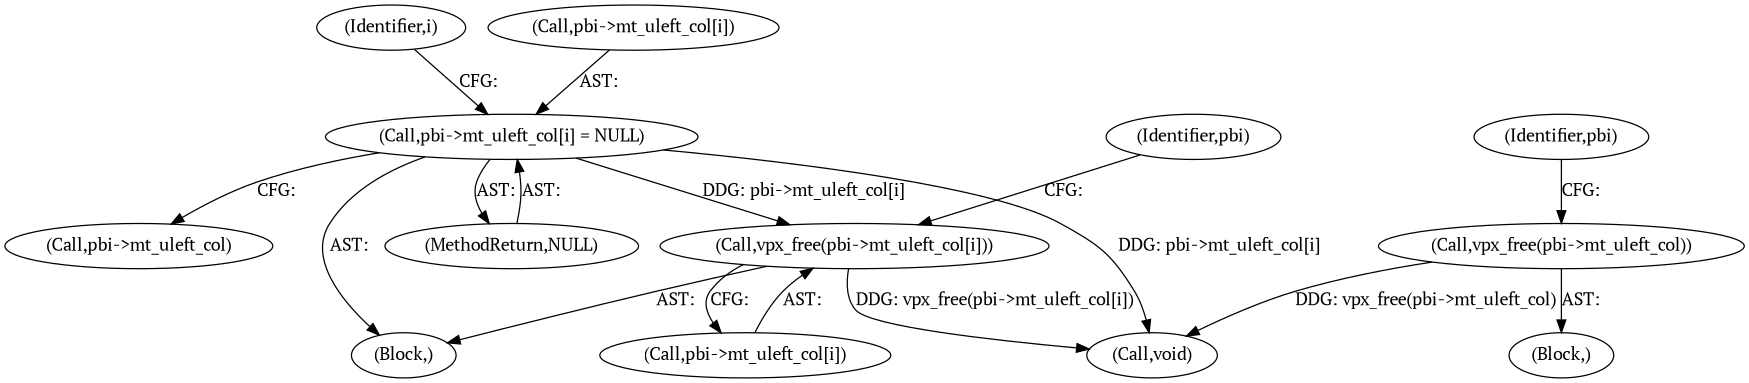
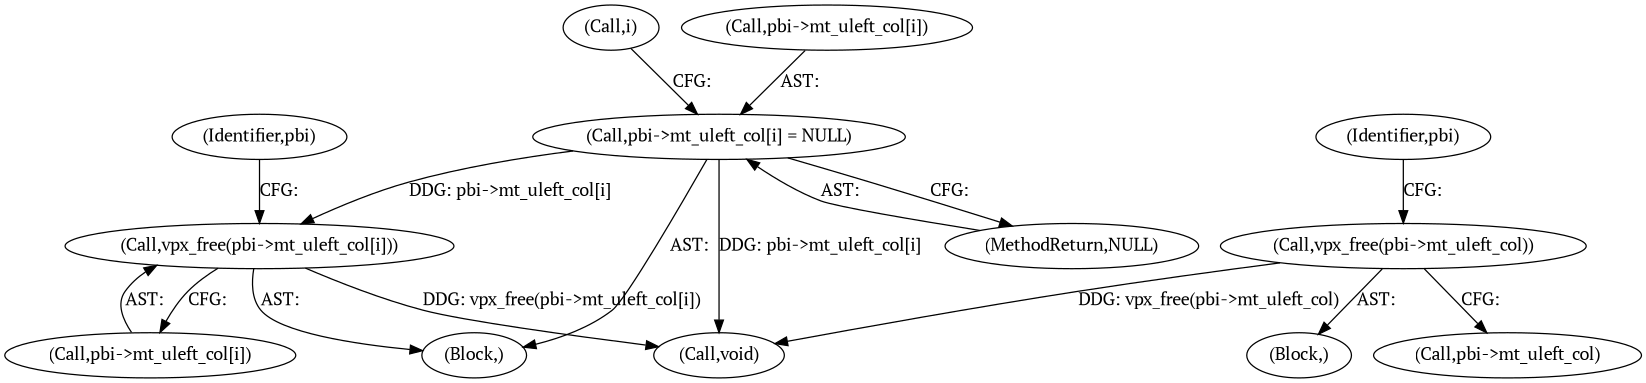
node "(Identifier,i)": label "(Identifier,i)" -> "(Call,i)"
edge "(Call,pbi->mt_uleft_col[i] = NULL)" -> "(Call,pbi->mt_uleft_col)": now "(Call,vpx_free(pbi->mt_uleft_col))" -> "(Call,pbi->mt_uleft_col)"
edge "(Call,pbi->mt_uleft_col[i] = NULL)" -> "(MethodReturn,NULL)": label "AST: " -> "CFG: "
